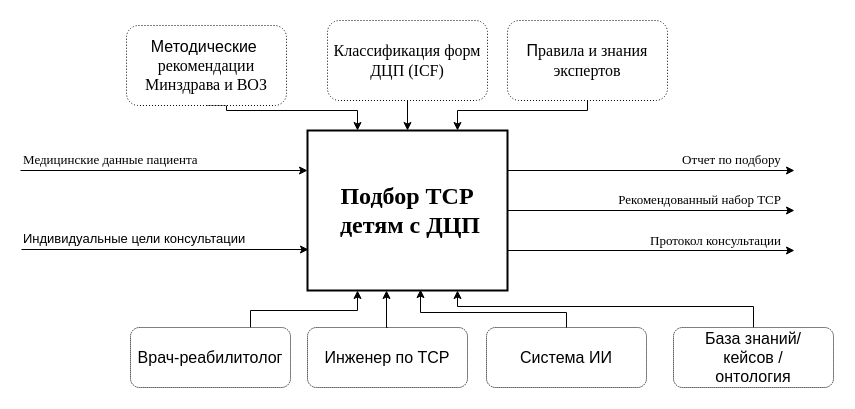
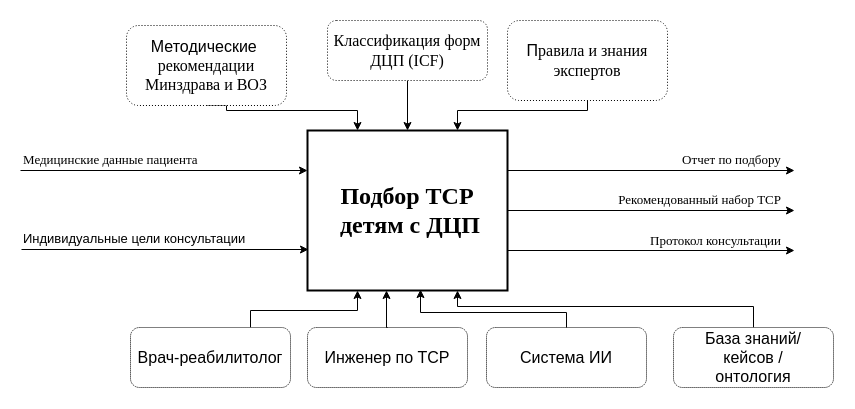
node "Классификация форм ДЦП (ICF)": size 160x80 -> 160x60
